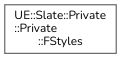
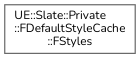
node "UE::Slate::Private ::Private ::FStyles": label "UE::Slate::Private ::Private ::FStyles" -> "UE::Slate::Private ::FDefaultStyleCache ::FStyles"
